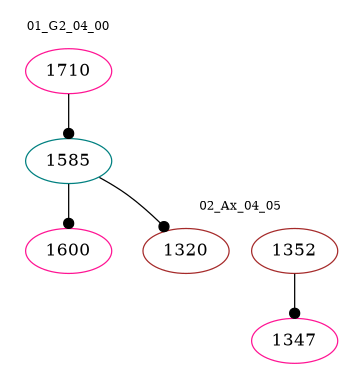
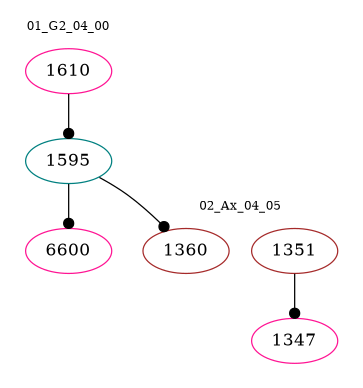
node "1710": label "1710" -> "1610"
node "1585": label "1585" -> "1595"
node "1600": label "1600" -> "6600"
node "1320": label "1320" -> "1360"
node "1352": label "1352" -> "1351"
